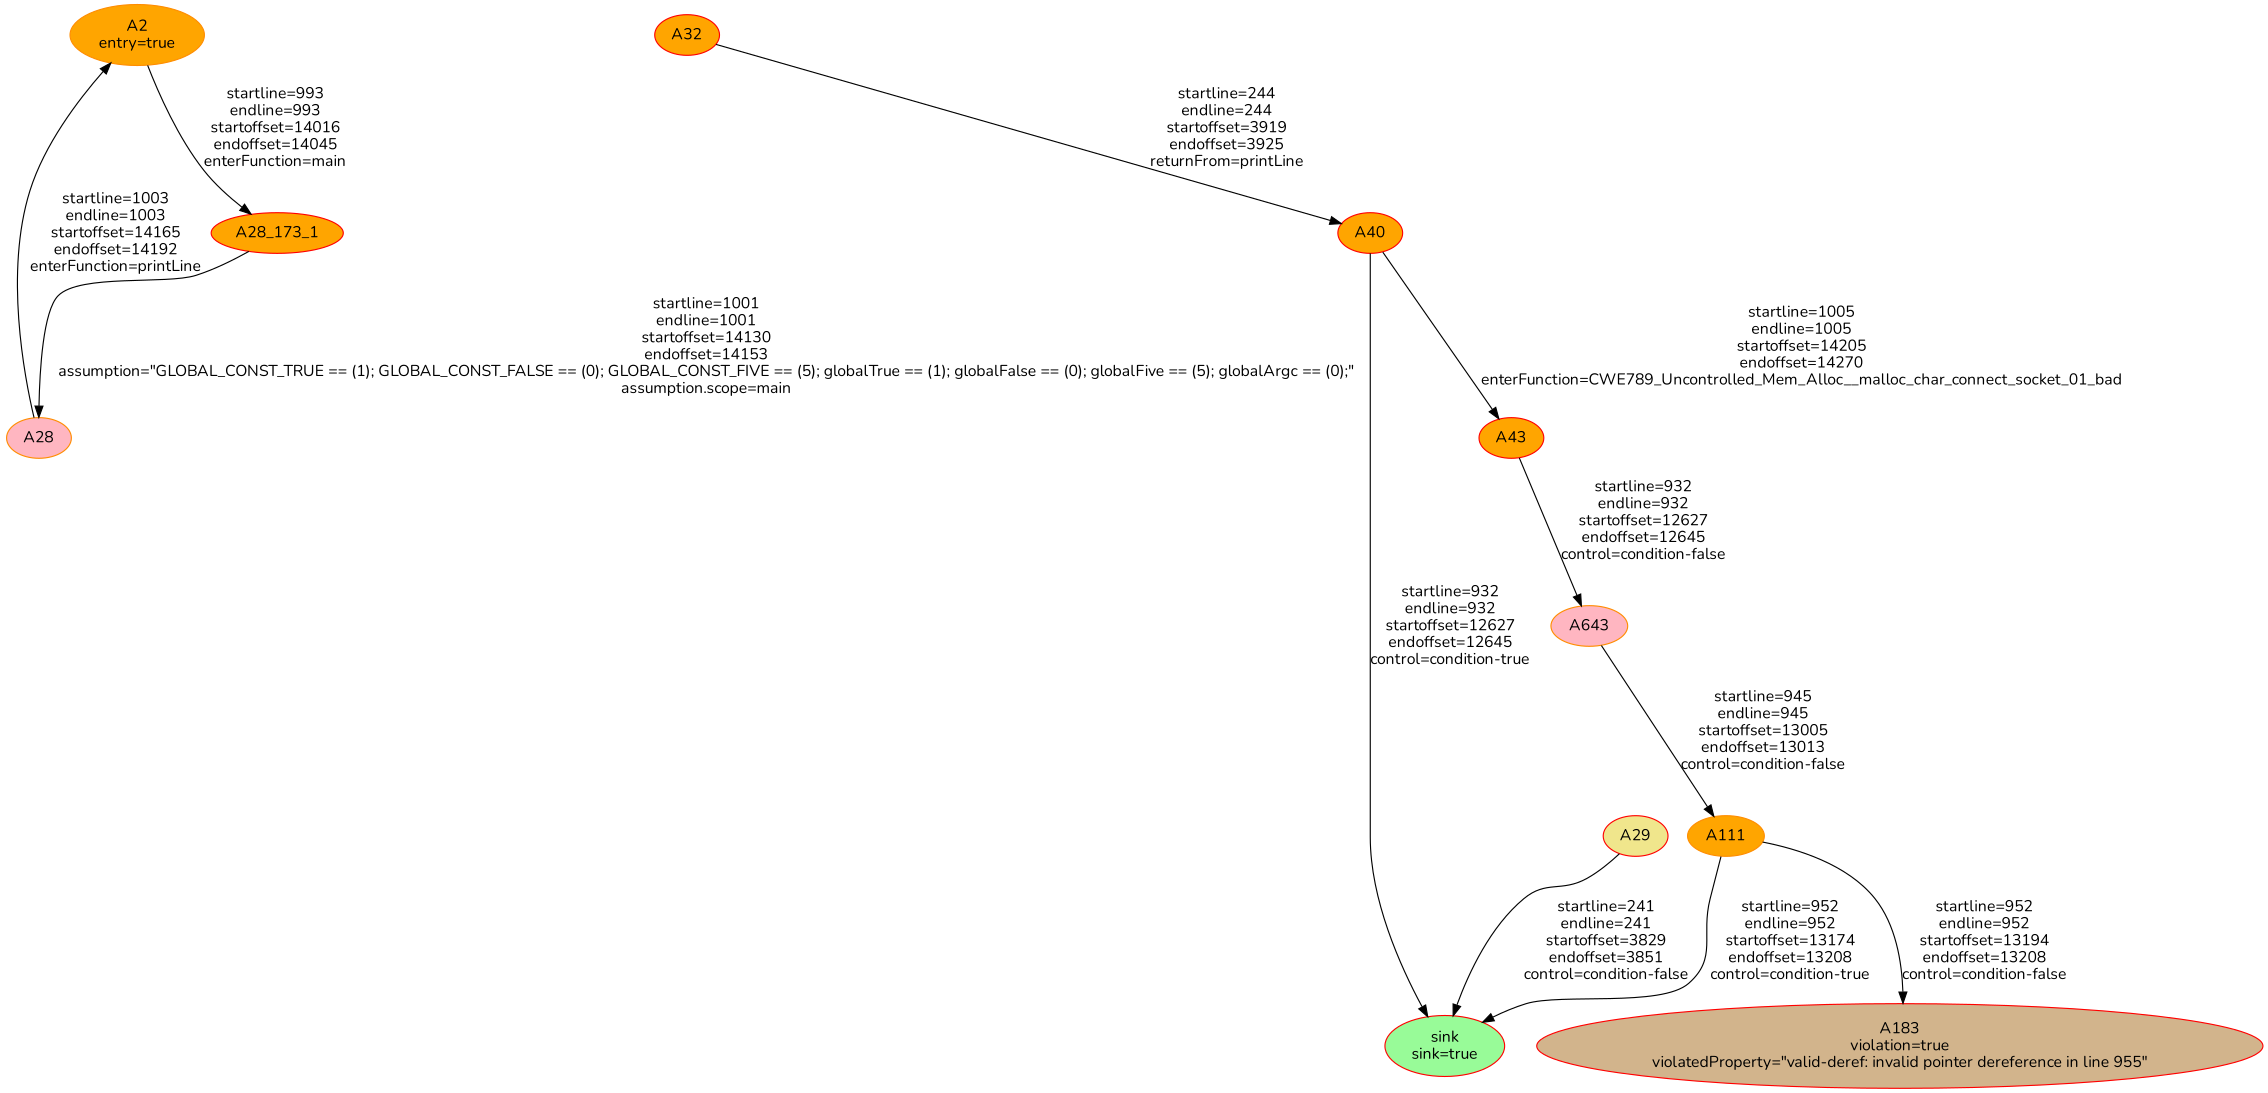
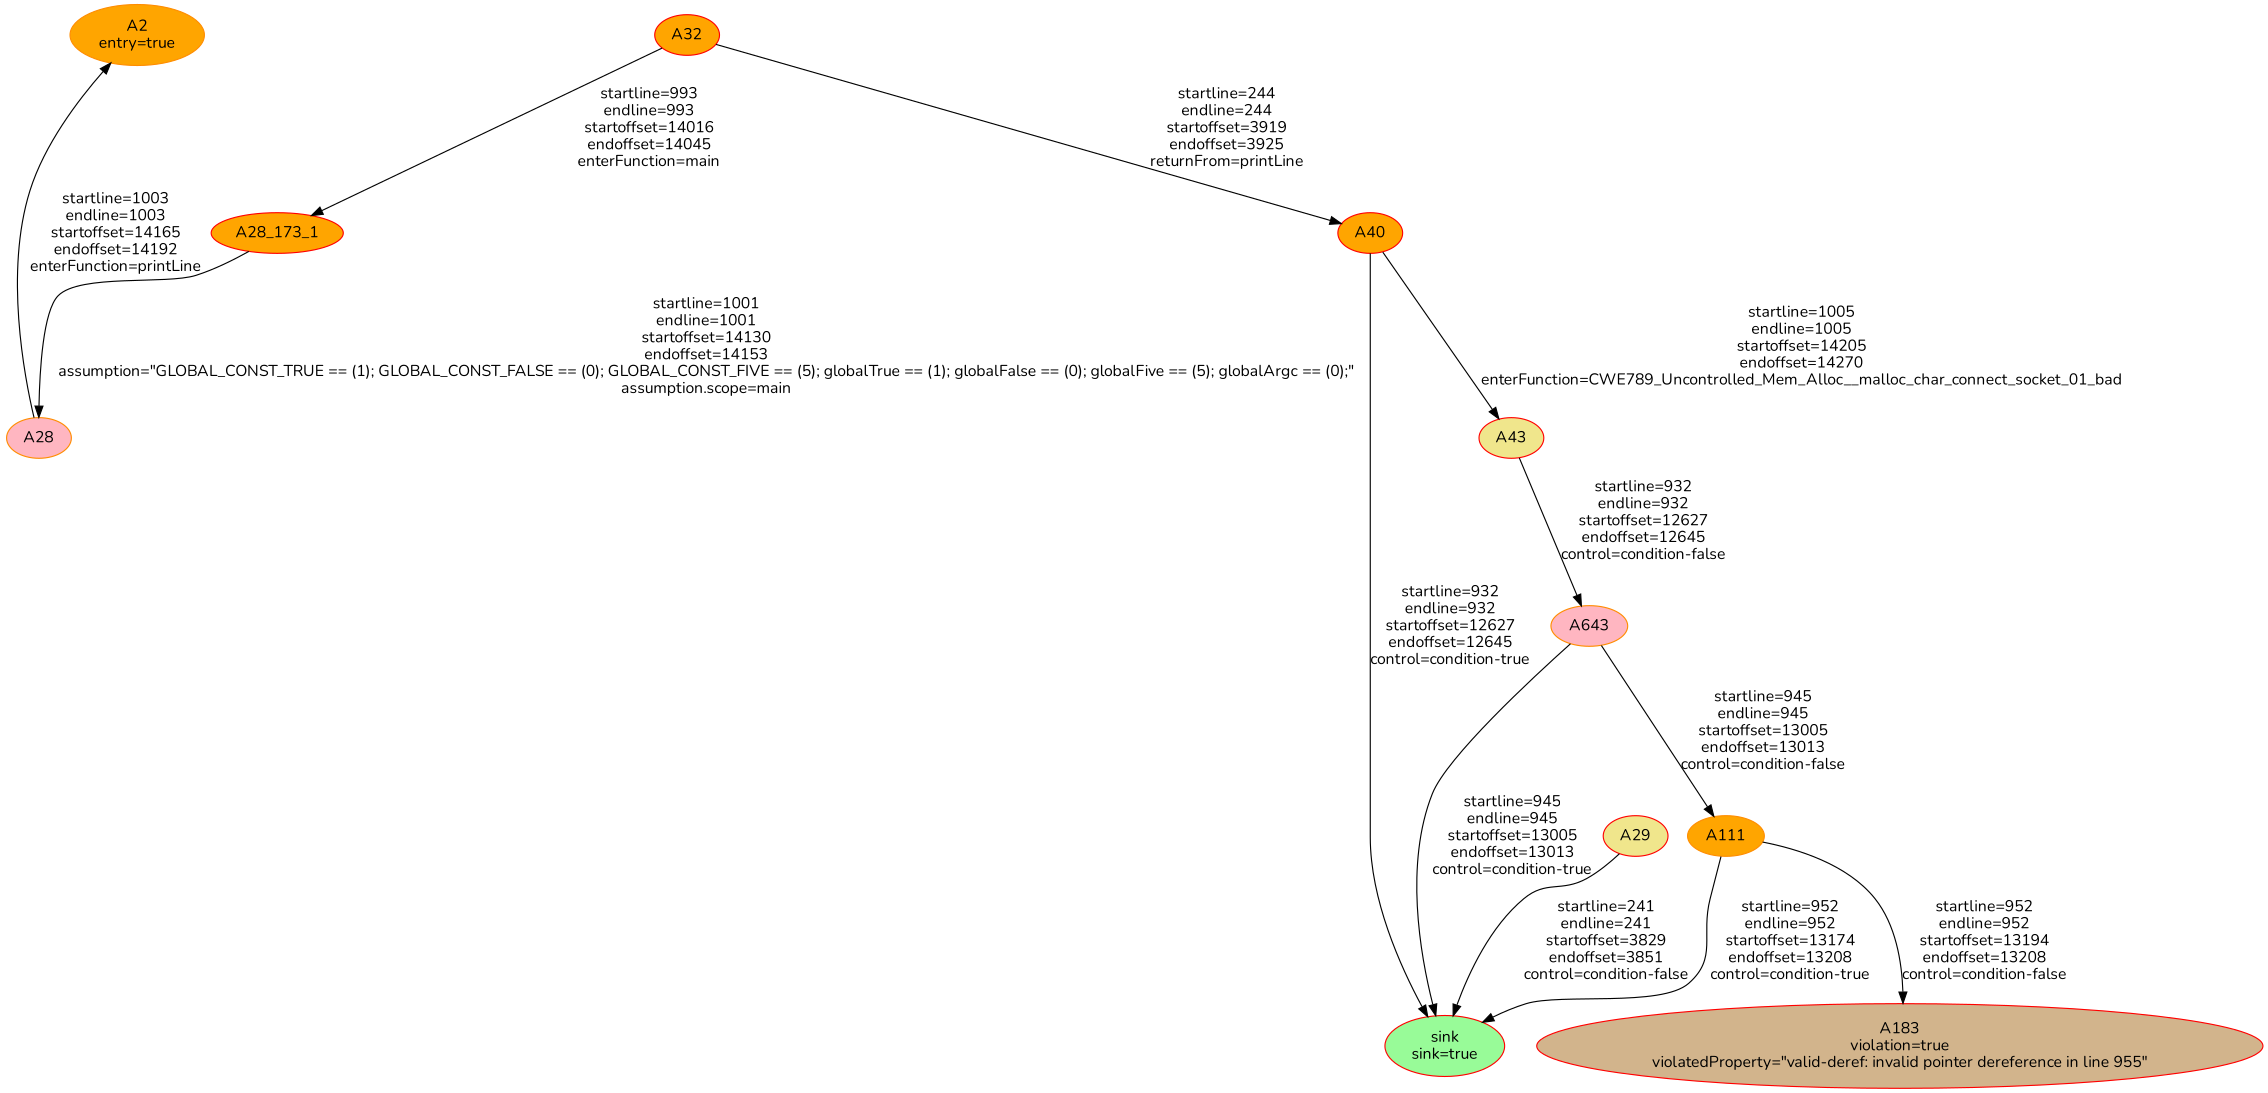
edge "A2 entry=true" -> "A28_173_1": now "A32" -> "A28_173_1"
node "A43": fillcolor orange -> khaki
edge "A643" -> "sink sink=true": added, label "startline=945 endline=945 startoffset=13005 endoffset=13013 control=condition-true"
